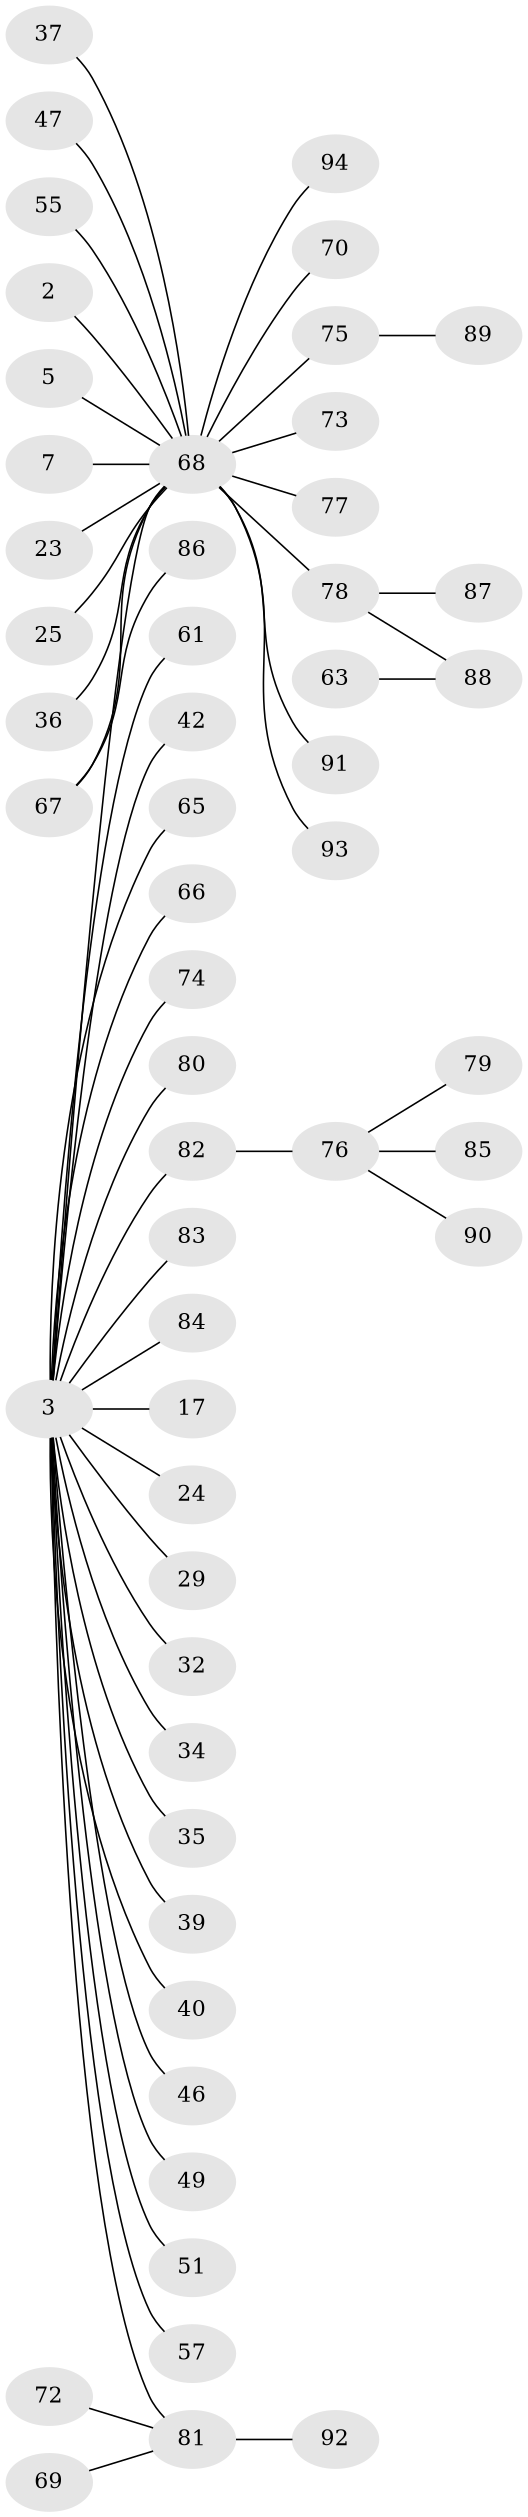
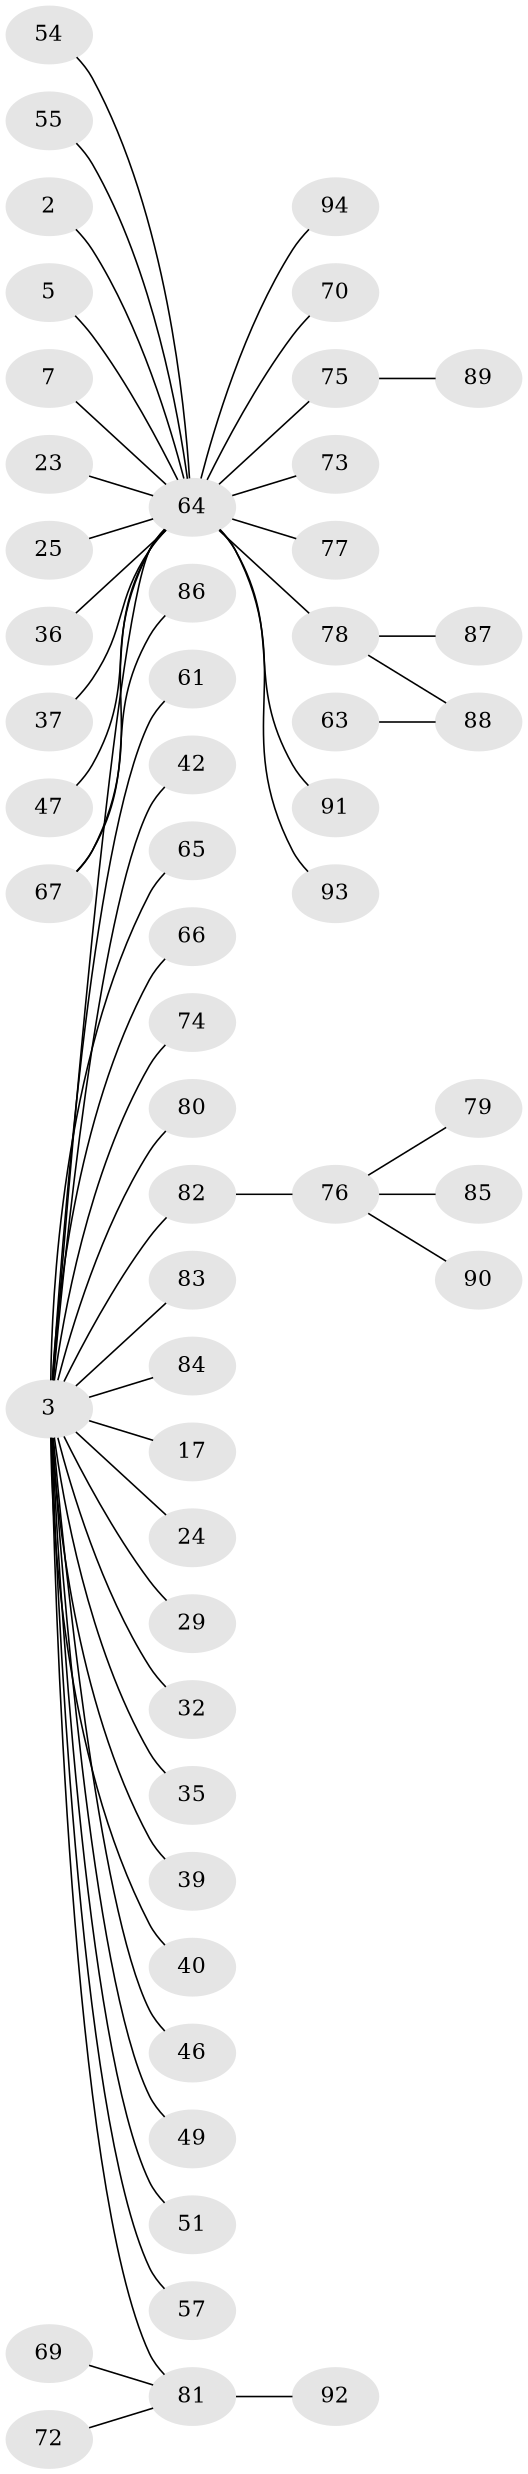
node "54": added
node "68": label "68" -> "64"
node "34": removed
